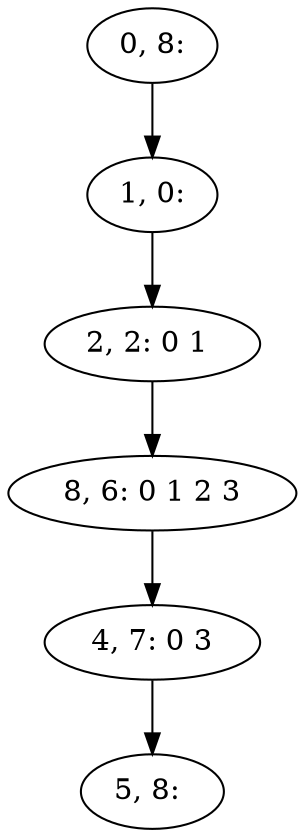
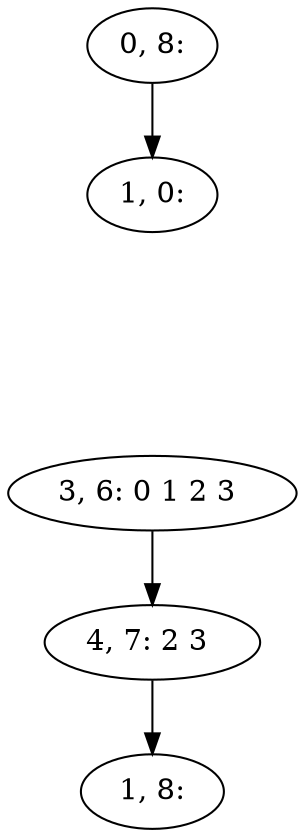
node "2, 2: 0 1": removed
node "8, 6: 0 1 2 3": label "8, 6: 0 1 2 3" -> "3, 6: 0 1 2 3"
node "4, 7: 0 3": label "4, 7: 0 3" -> "4, 7: 2 3"
node "5, 8:": label "5, 8:" -> "1, 8:"
